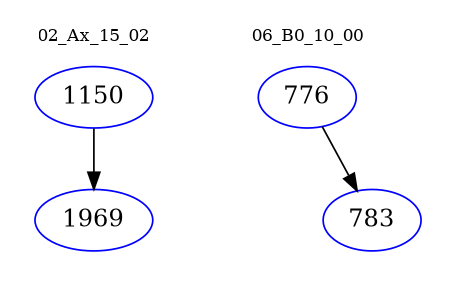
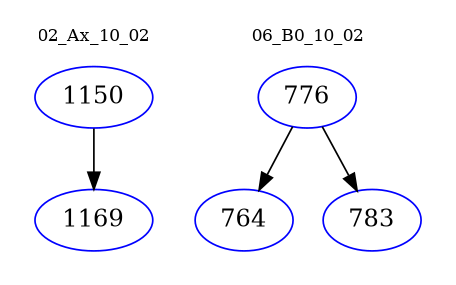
cluster "02_Ax_15_02": label "02_Ax_15_02" -> "02_Ax_10_02"
cluster "06_B0_10_00": label "06_B0_10_00" -> "06_B0_10_02"
node "1969": label "1969" -> "1169"
node "764": added
